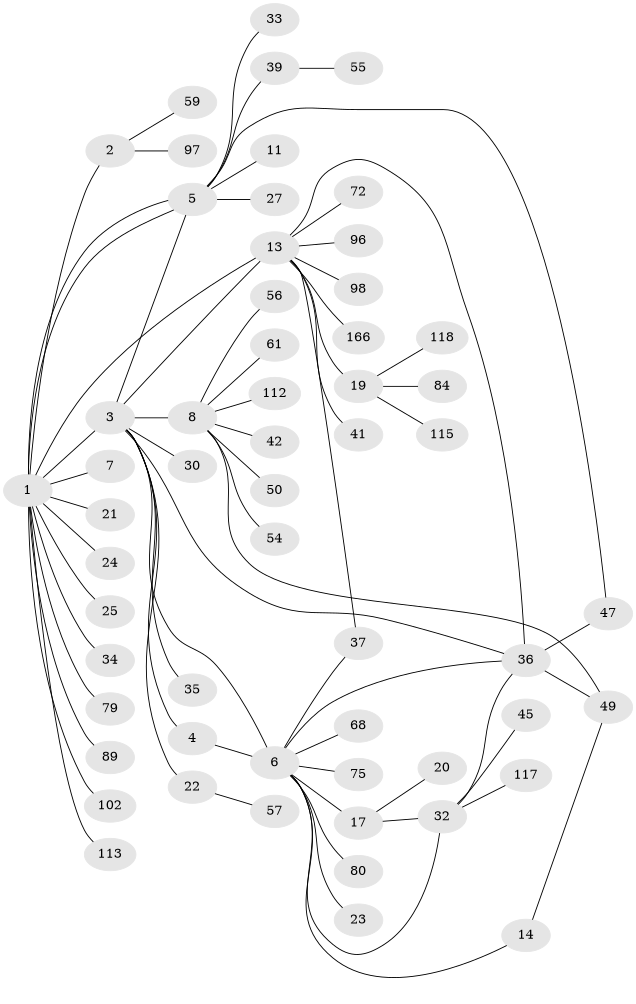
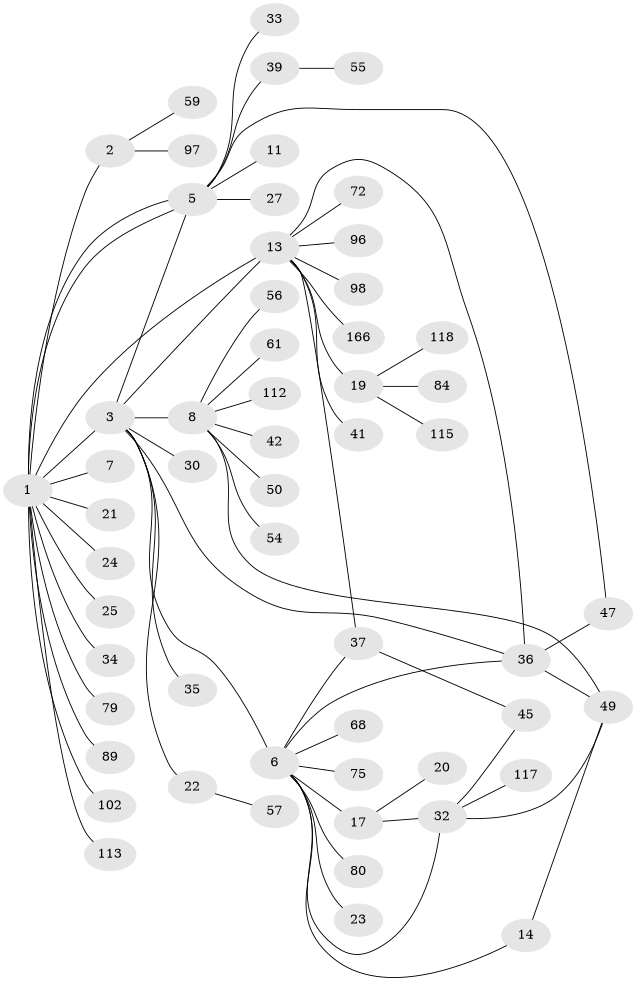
edge "37" -- "45": added
node "4": removed
edge "36" -- "32": now "49" -- "32"
